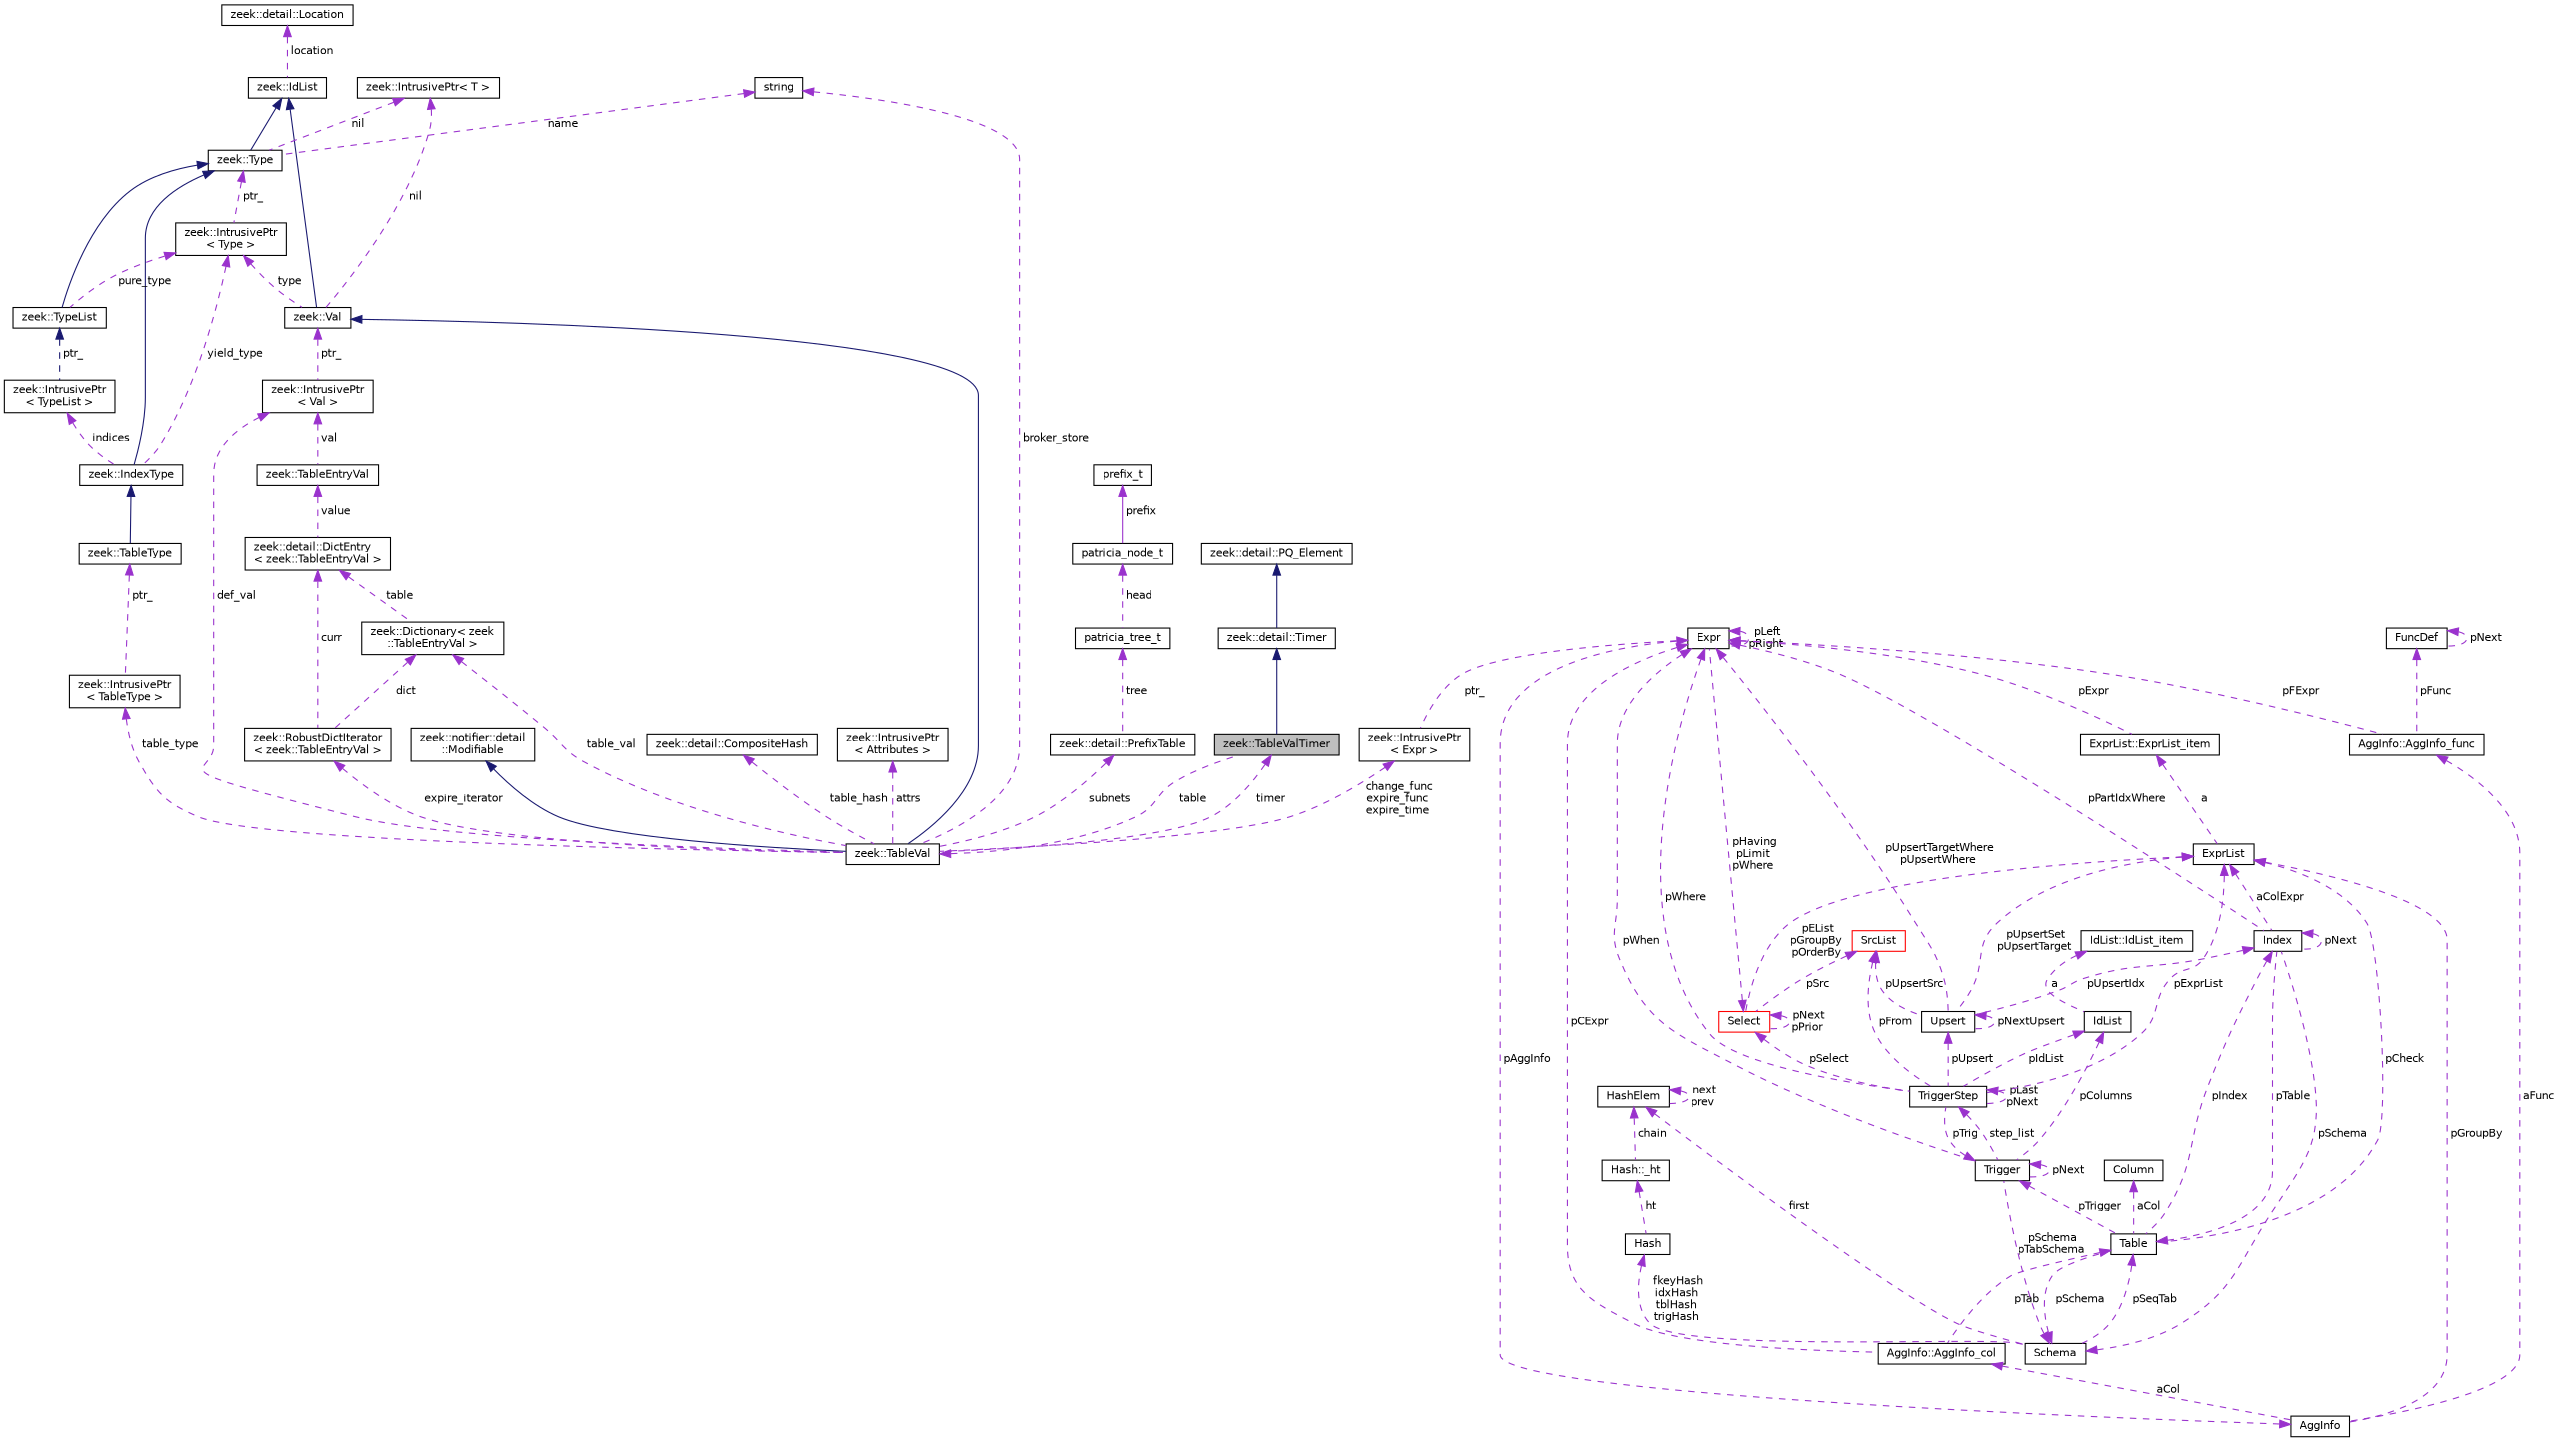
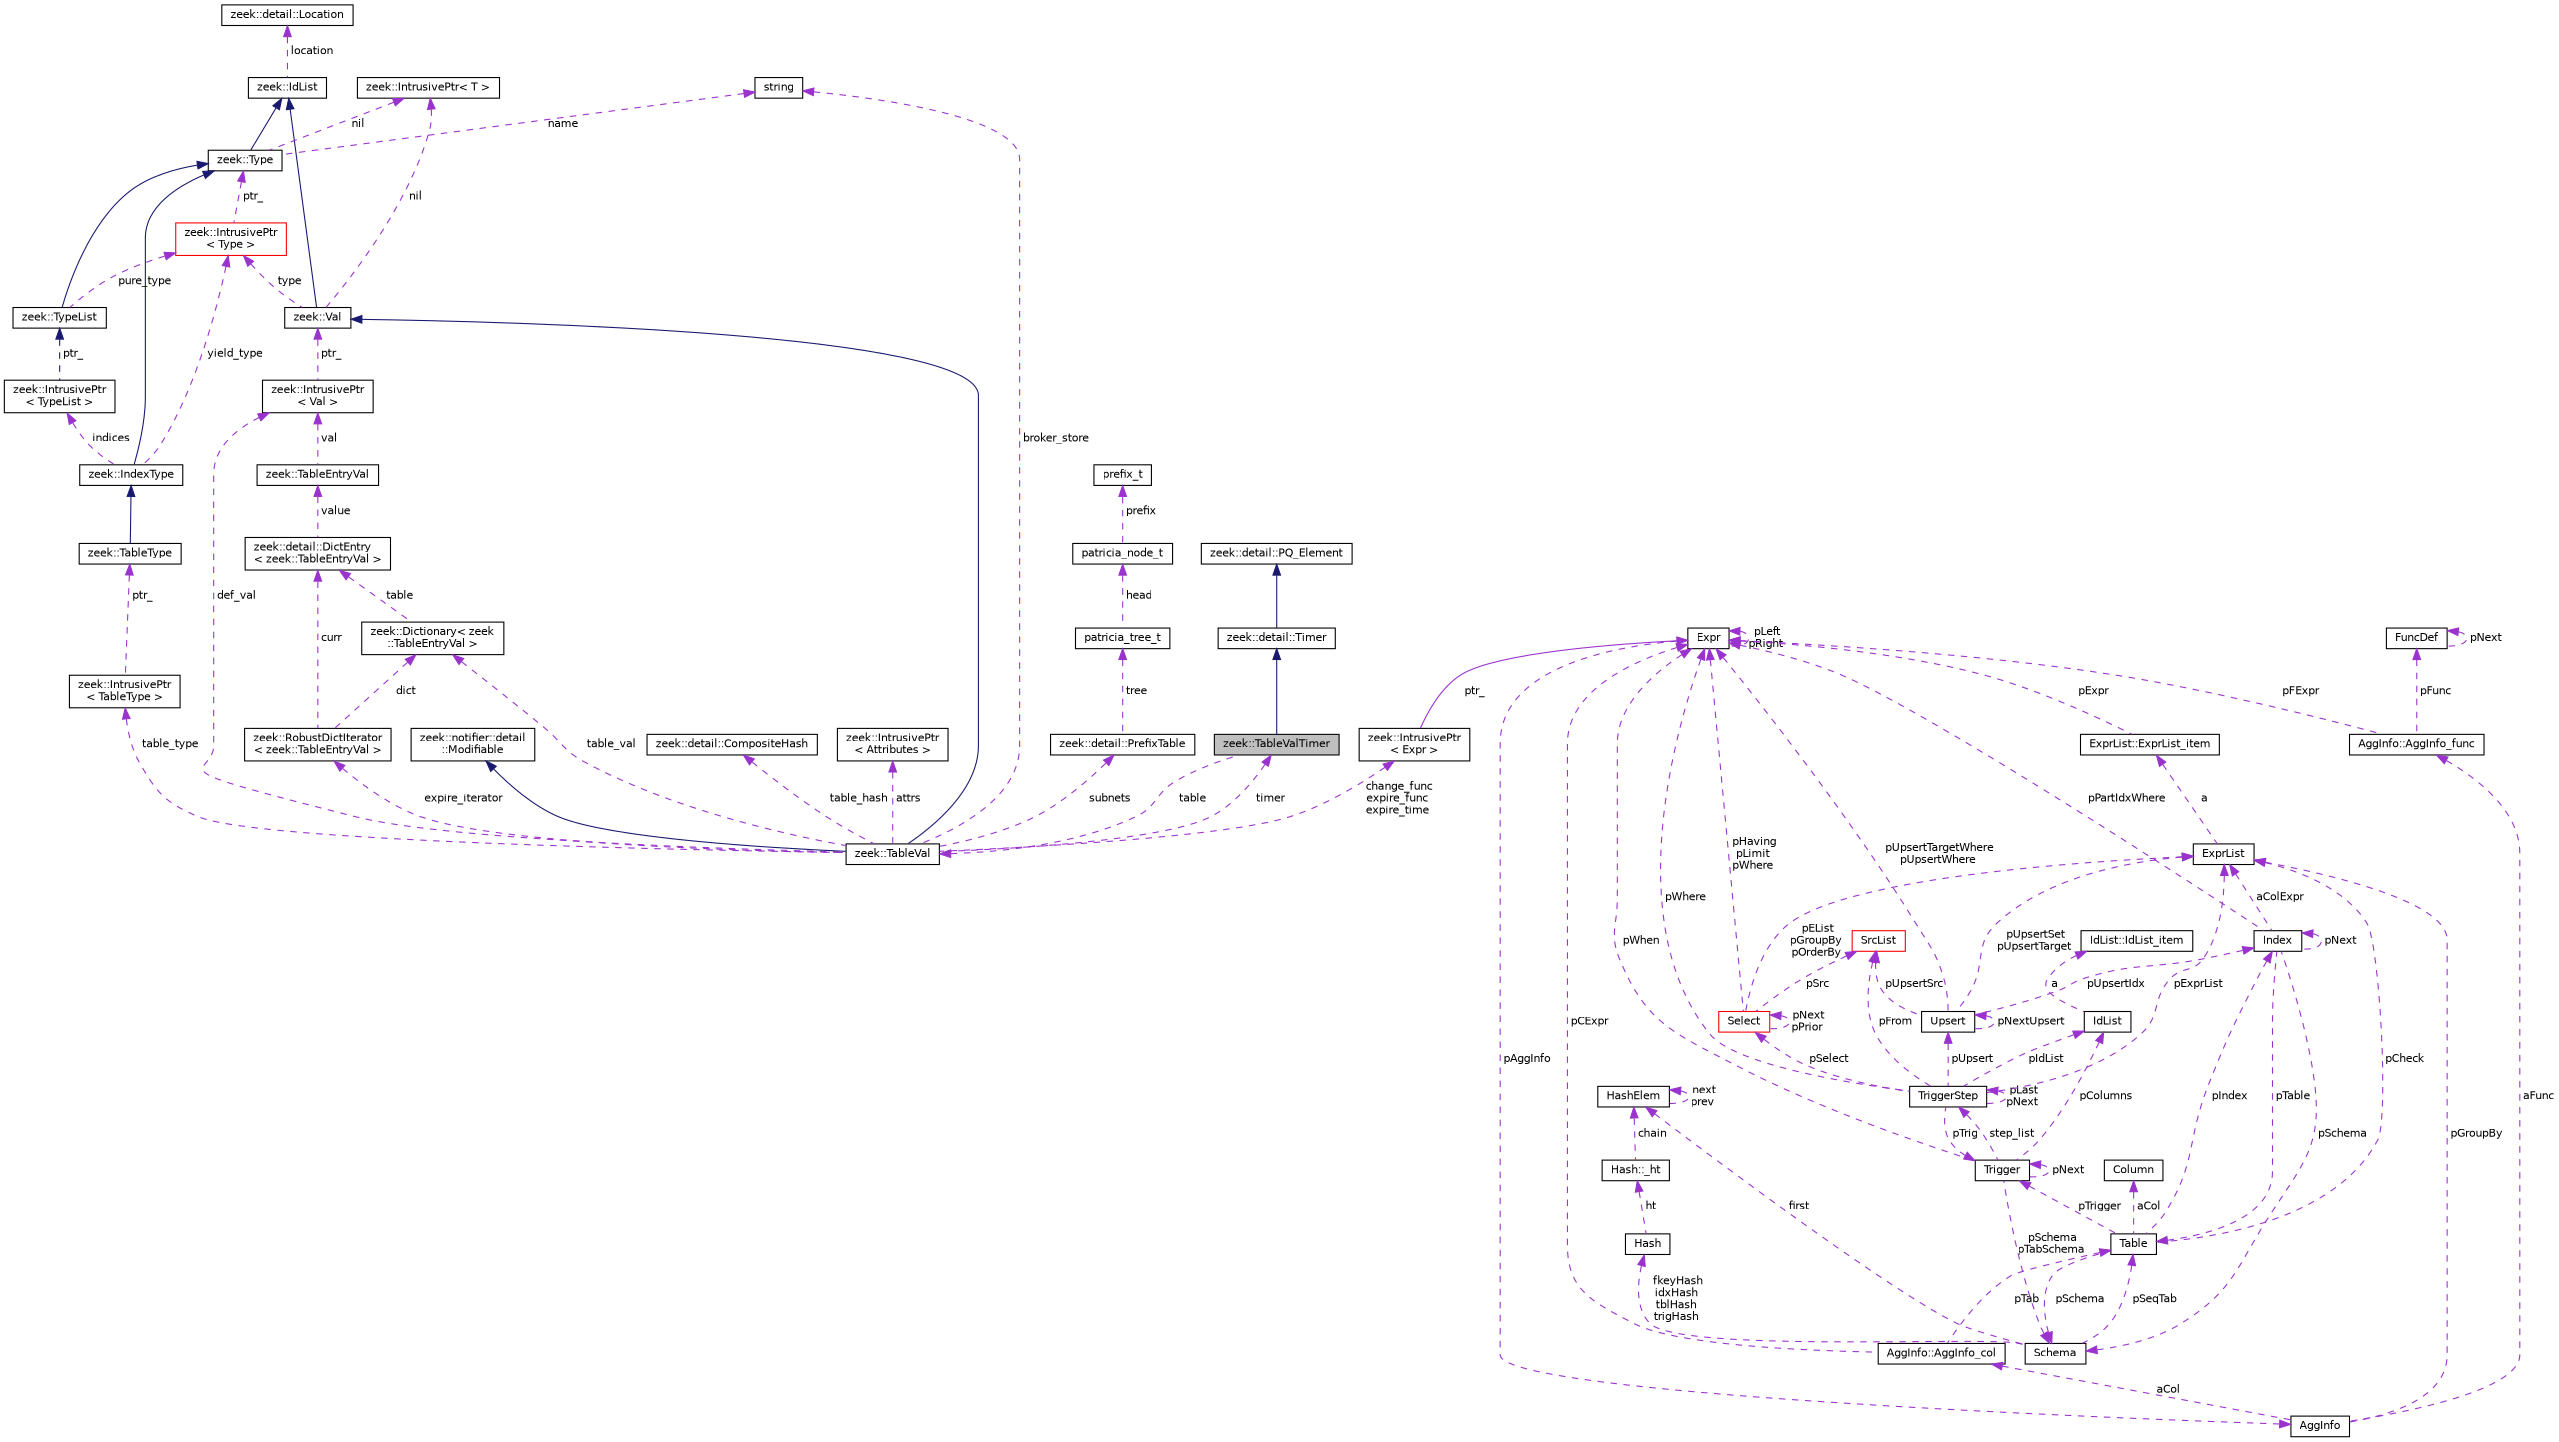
node "zeek::IntrusivePtr < Type >": color black -> red
edge "patricia_node_t" -> "prefix_t": style solid -> dashed
edge "zeek::IntrusivePtr < Expr >" -> "Expr": style dashed -> solid
edge "Expr" -> "Select": reversed
